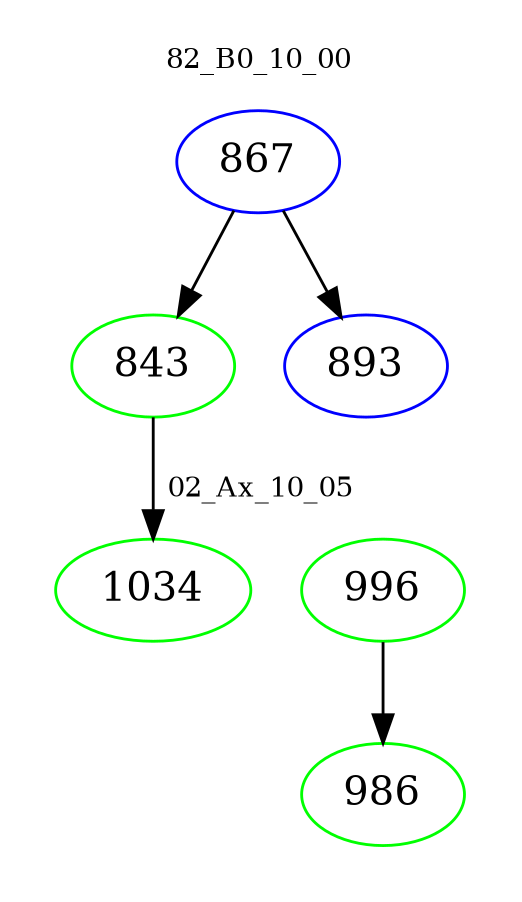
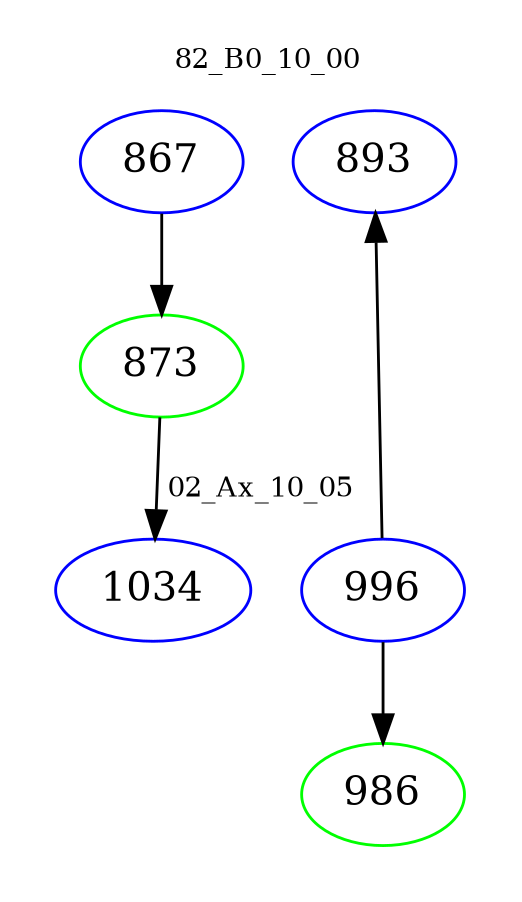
edge "867" -> "893": now "996" -> "893"
node "843": label "843" -> "873"
node "1034": color green -> blue
node "996": color green -> blue
